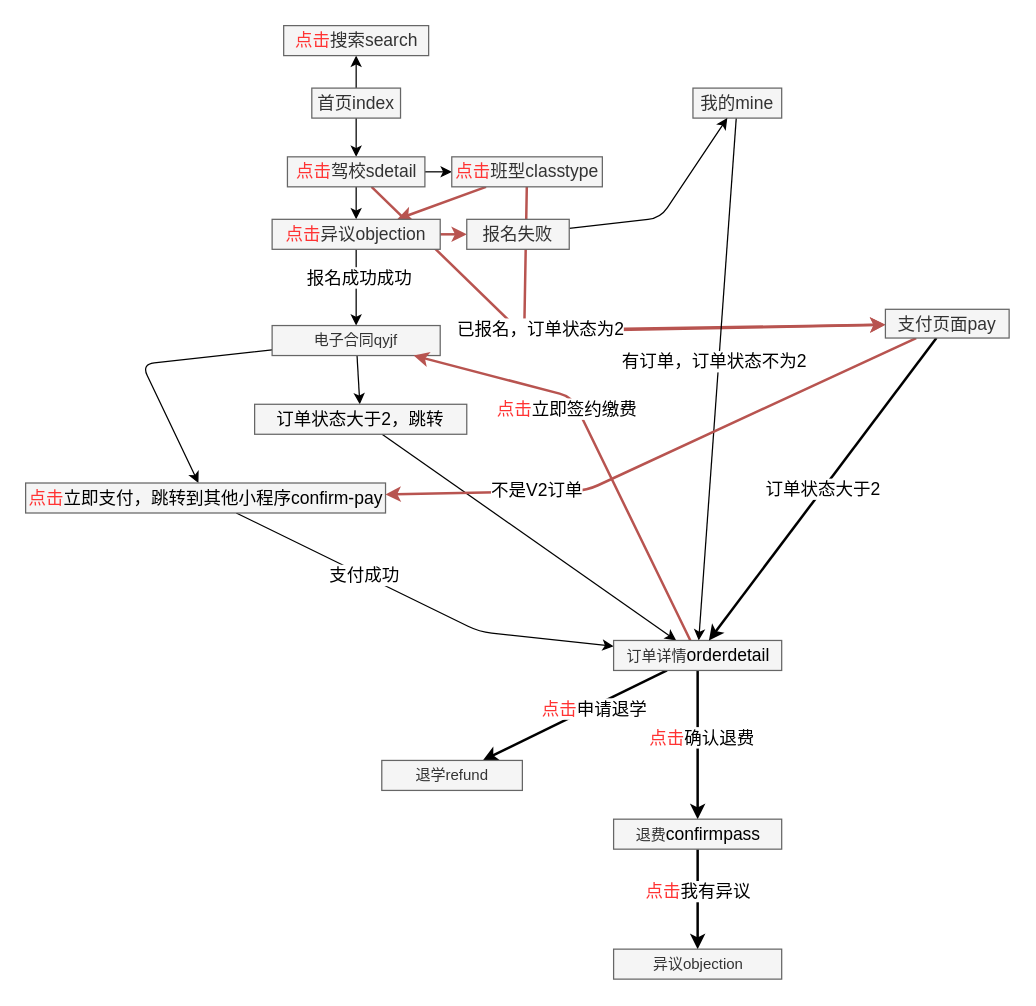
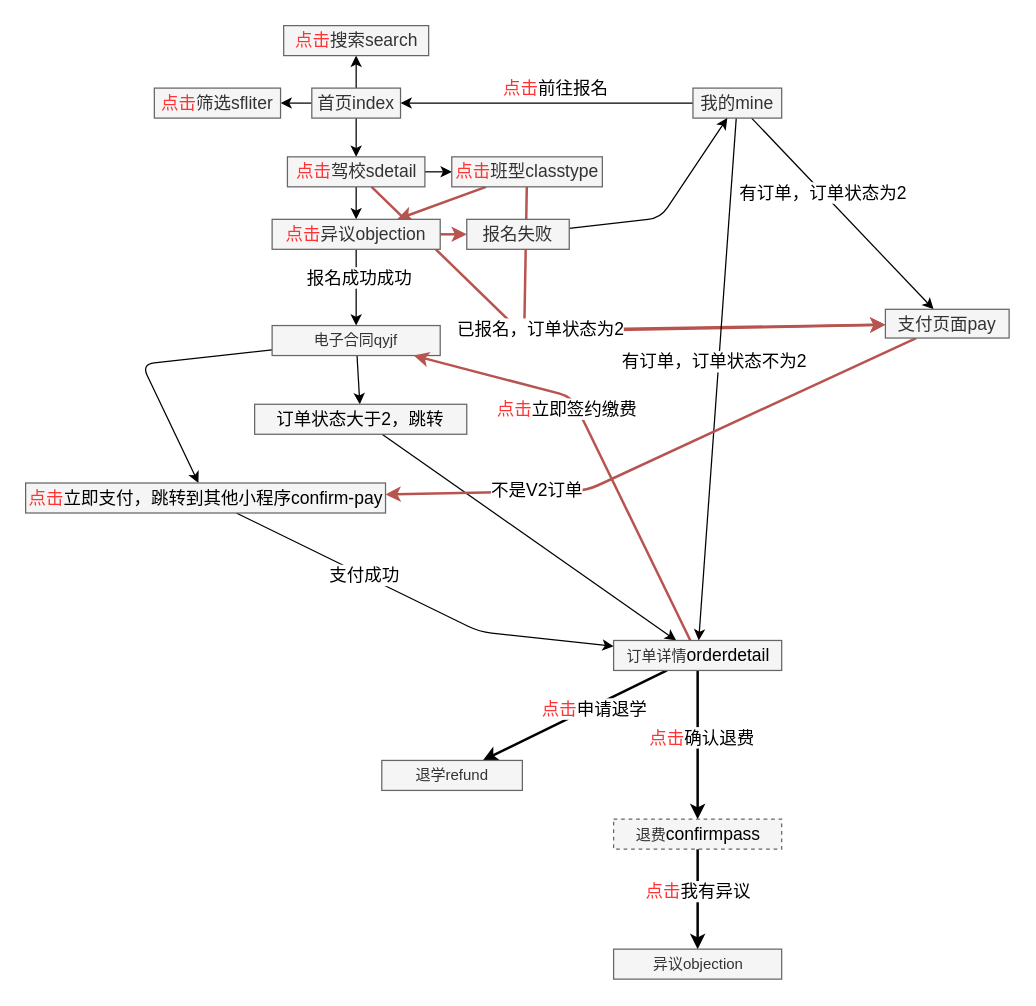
node "点击筛选sfliter": added
edge "首页index" -> "点击筛选sfliter": added
edge "我的mine" -> "首页index": added, label "点击前往报名"
edge "我的mine" -> "支付页面pay": added, label "有订单，订单状态为2"
edge "支付页面pay" -> "订单详情orderdetail": removed, label "订单状态大于2"
node "退费confirmpass": style solid -> dashed
